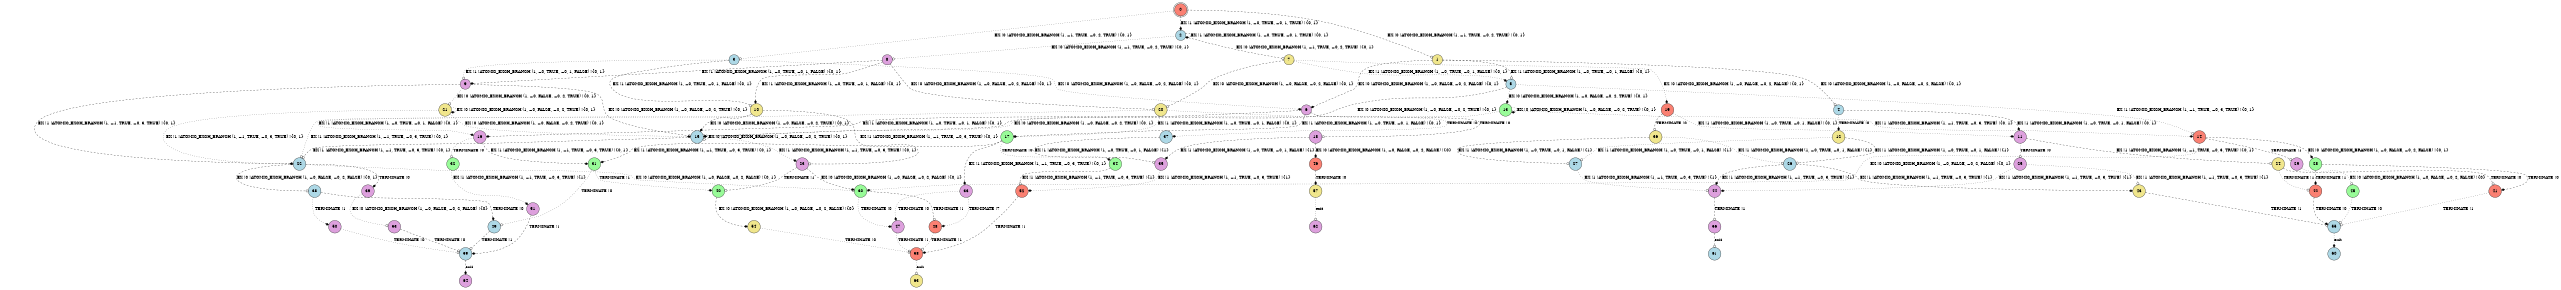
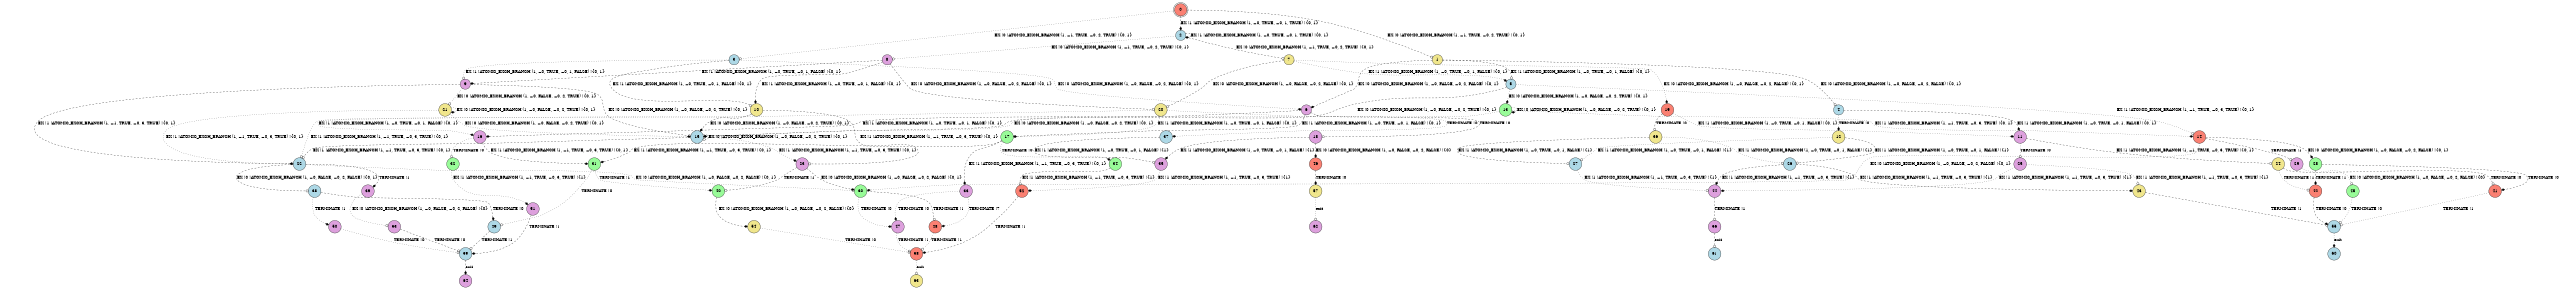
edge "22" -> "39": label "TERMINATE !0" -> "TERMINATE !1"
